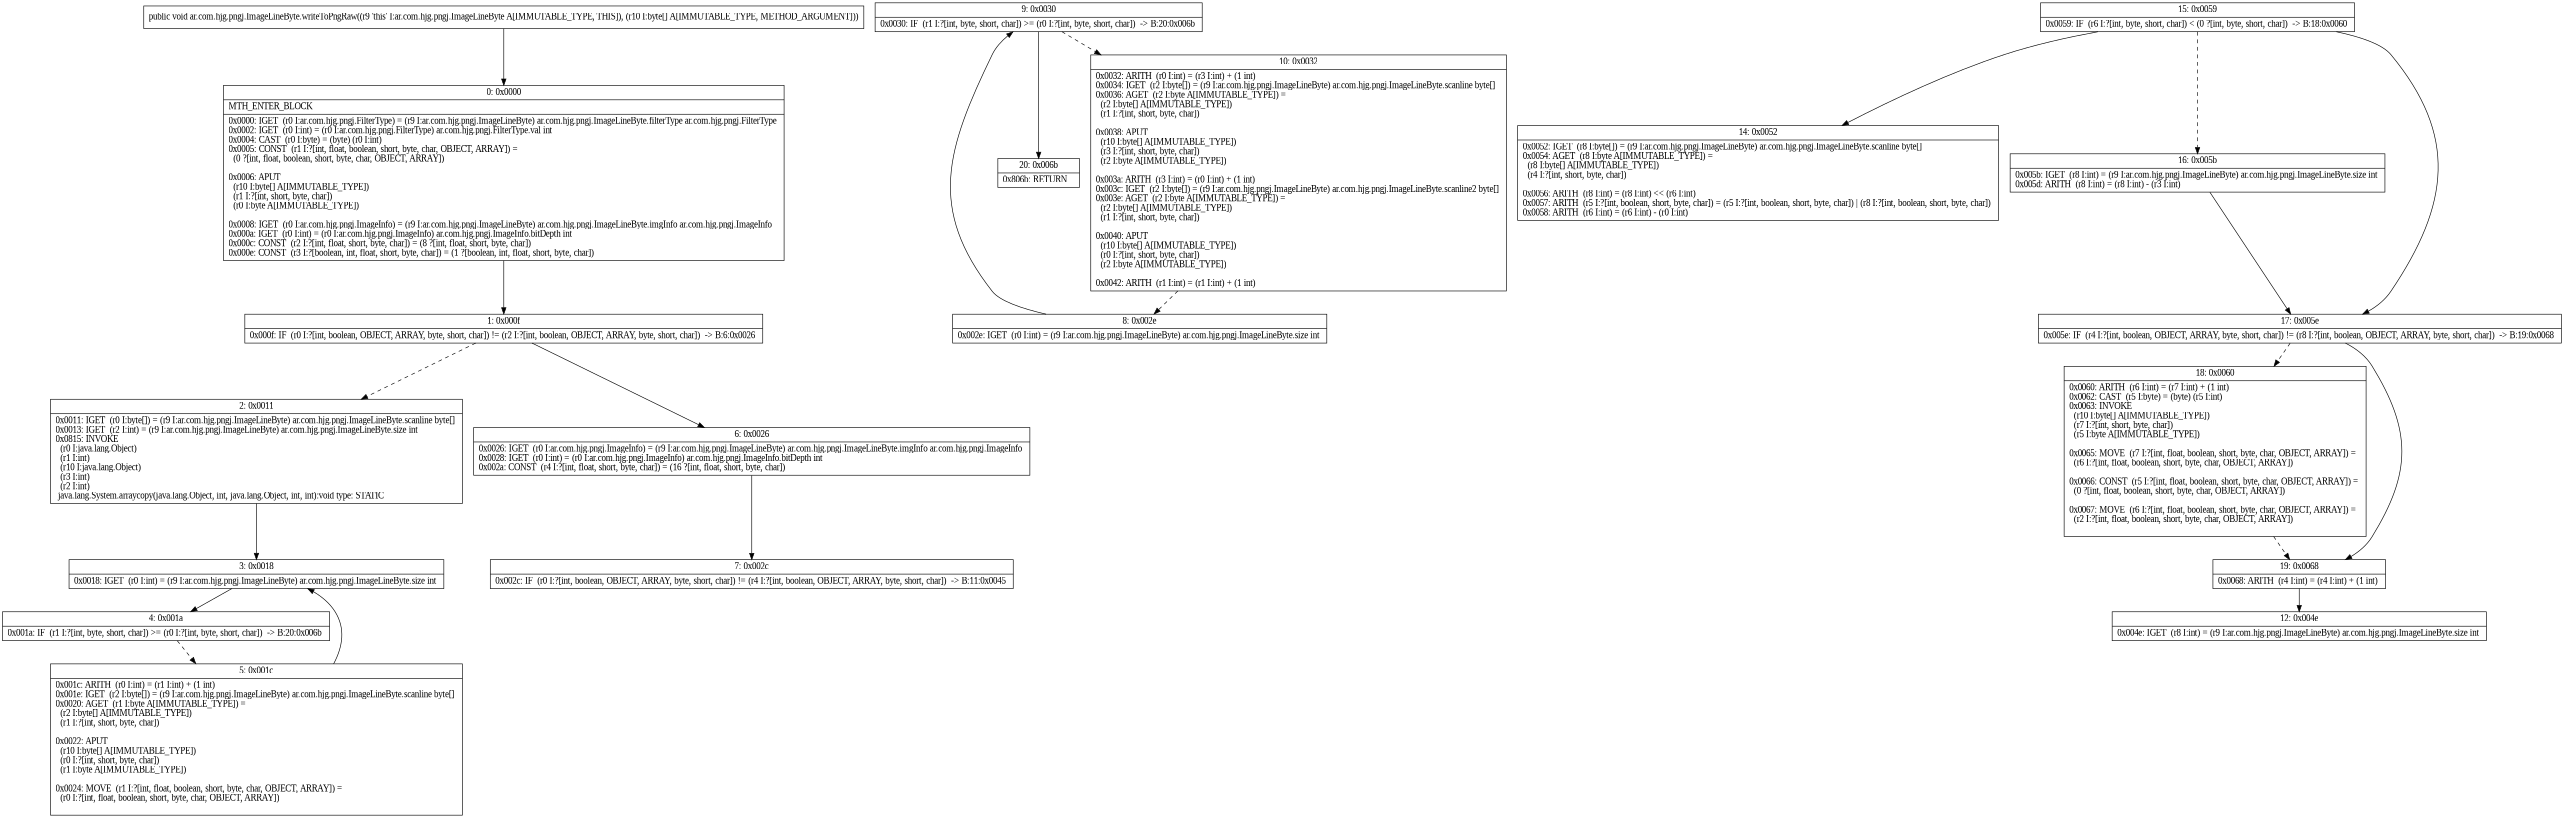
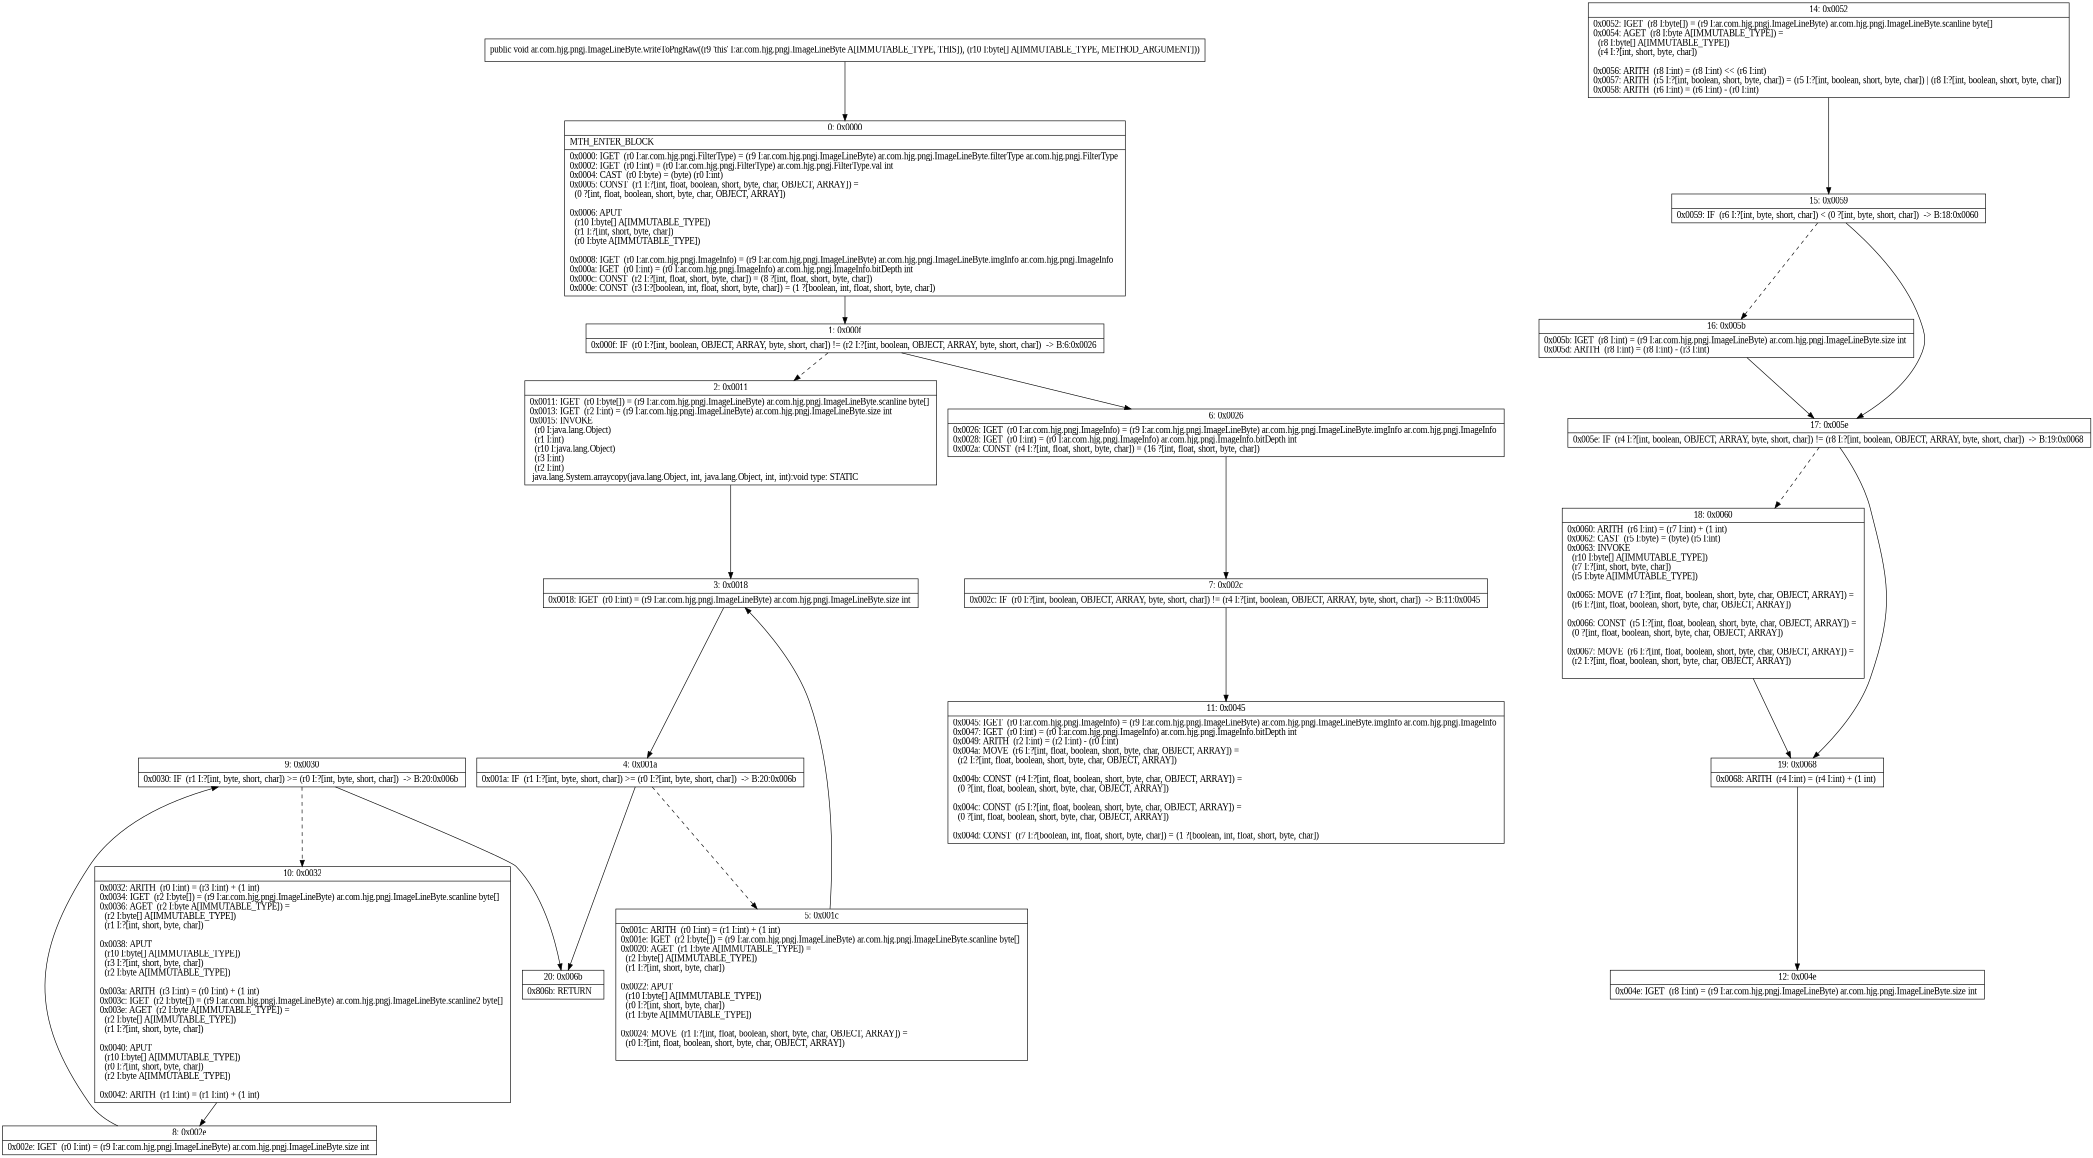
edge "15: 0x0059" -> "14: 0x0052": reversed
edge "10: 0x0032" -> "8: 0x002e": style dashed -> solid
node "2: 0x0011": text "0x0815: INVOKE" -> "0x0015: INVOKE"
edge "18: 0x0060" -> "19: 0x0068": style dashed -> solid
node "11: 0x0045": added
edge "4: 0x001a" -> "20: 0x006b": added
